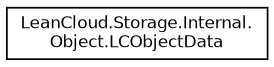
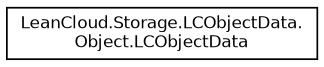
node "LeanCloud.Storage.Internal. Object.LCObjectData": label "LeanCloud.Storage.Internal. Object.LCObjectData" -> "LeanCloud.Storage.LCObjectData. Object.LCObjectData"
